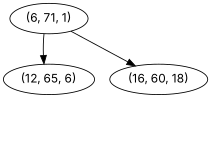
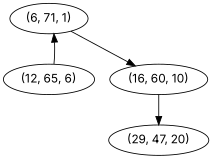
edge "(6, 71, 1)" -> "(12, 65, 6)": reversed
node "(16, 60, 18)": label "(16, 60, 18)" -> "(16, 60, 10)"
node "(29, 47, 20)": added
